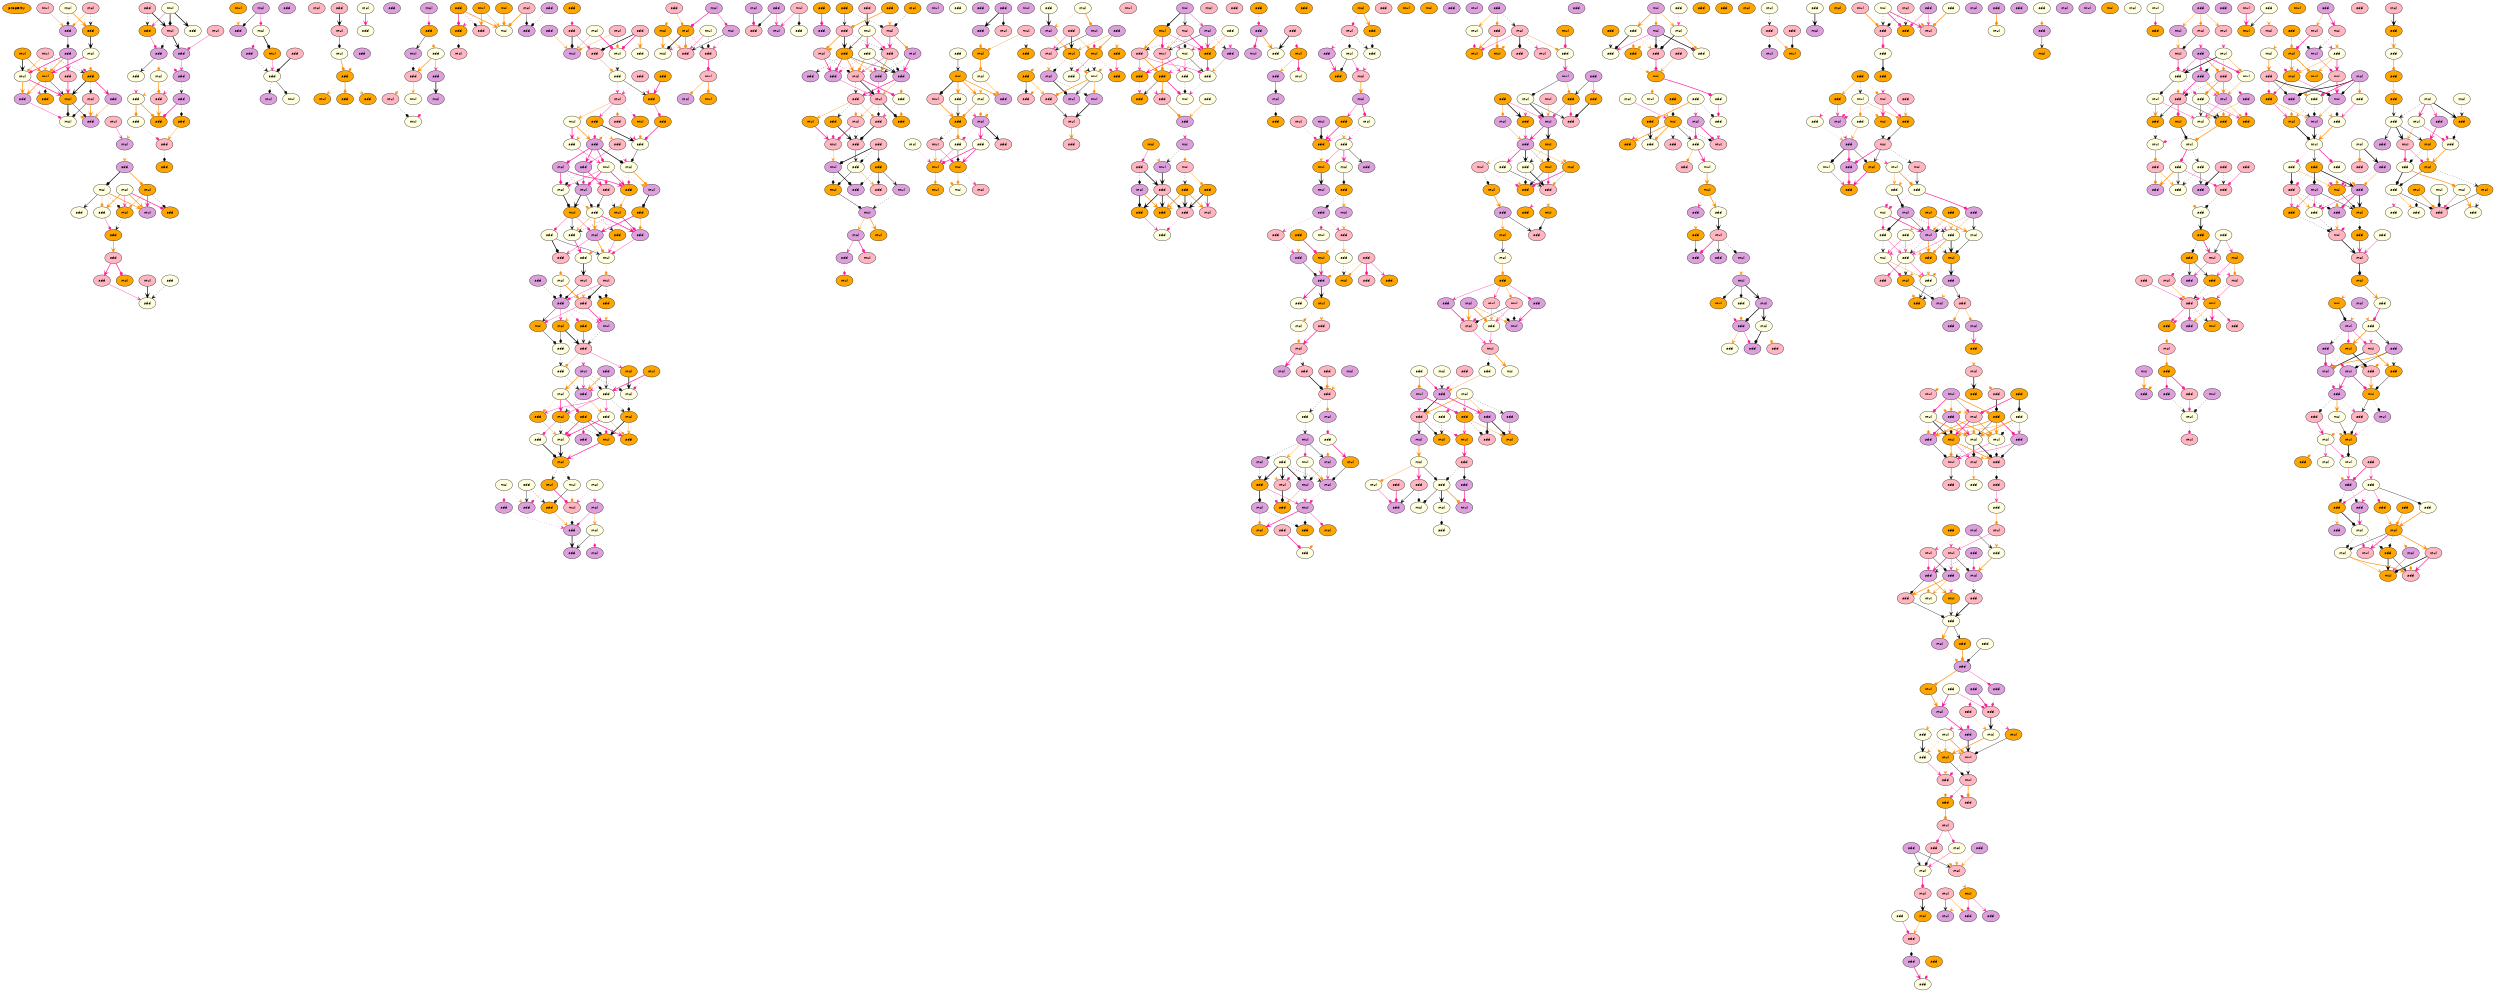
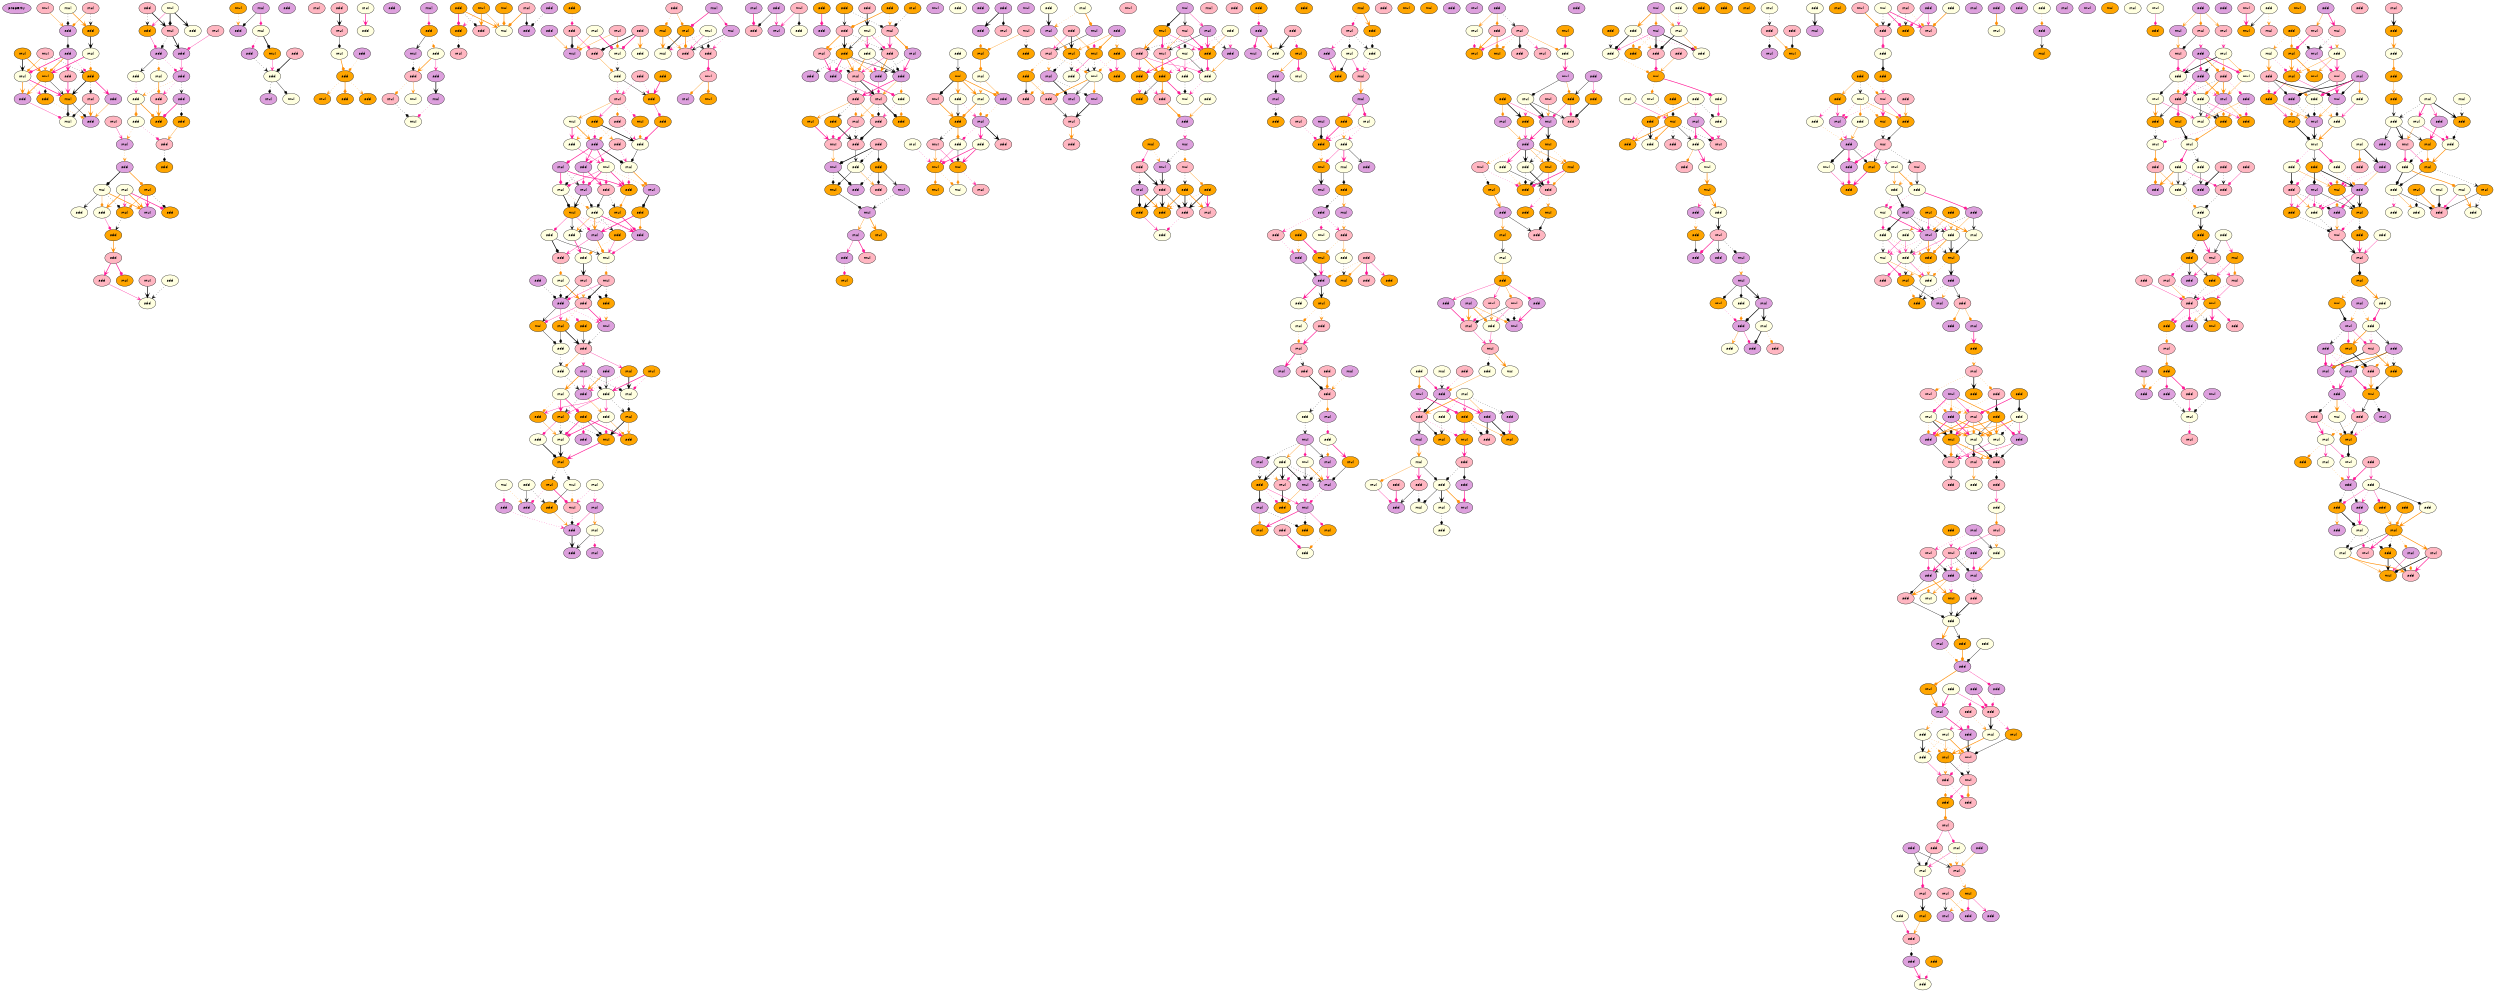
node "property": fillcolor orange -> plum
